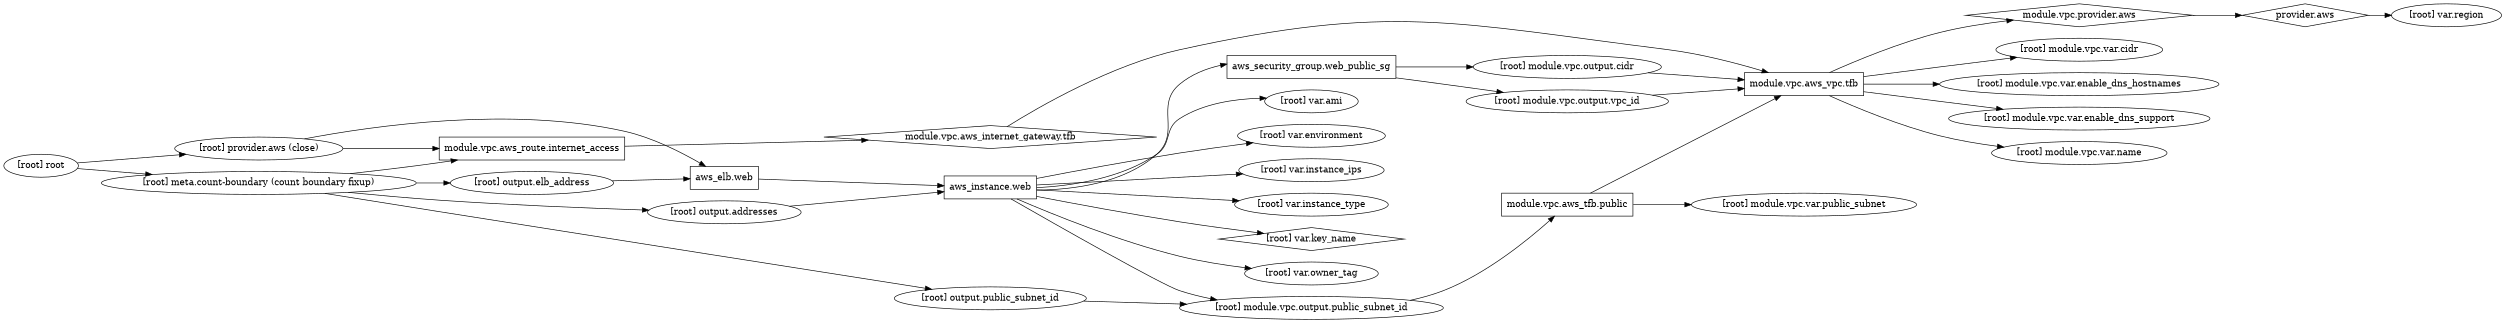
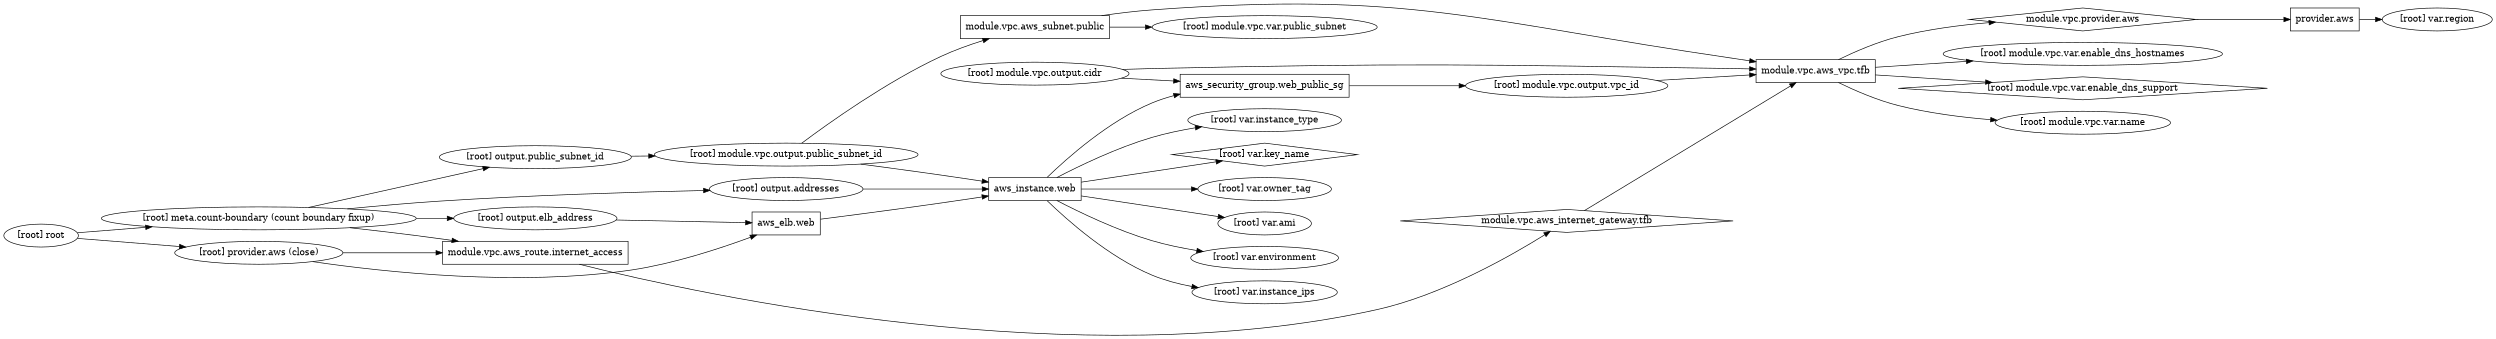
node "provider.aws": shape diamond -> box
node "[root] module.vpc.var.cidr": removed
edge "aws_security_group.web_public_sg" -> "[root] module.vpc.output.cidr": reversed
node "[root] module.vpc.var.enable_dns_support": shape ellipse -> diamond
node "module.vpc.aws_tfb.public": label "module.vpc.aws_tfb.public" -> "module.vpc.aws_subnet.public"
edge "aws_instance.web" -> "[root] module.vpc.output.public_subnet_id": reversed
